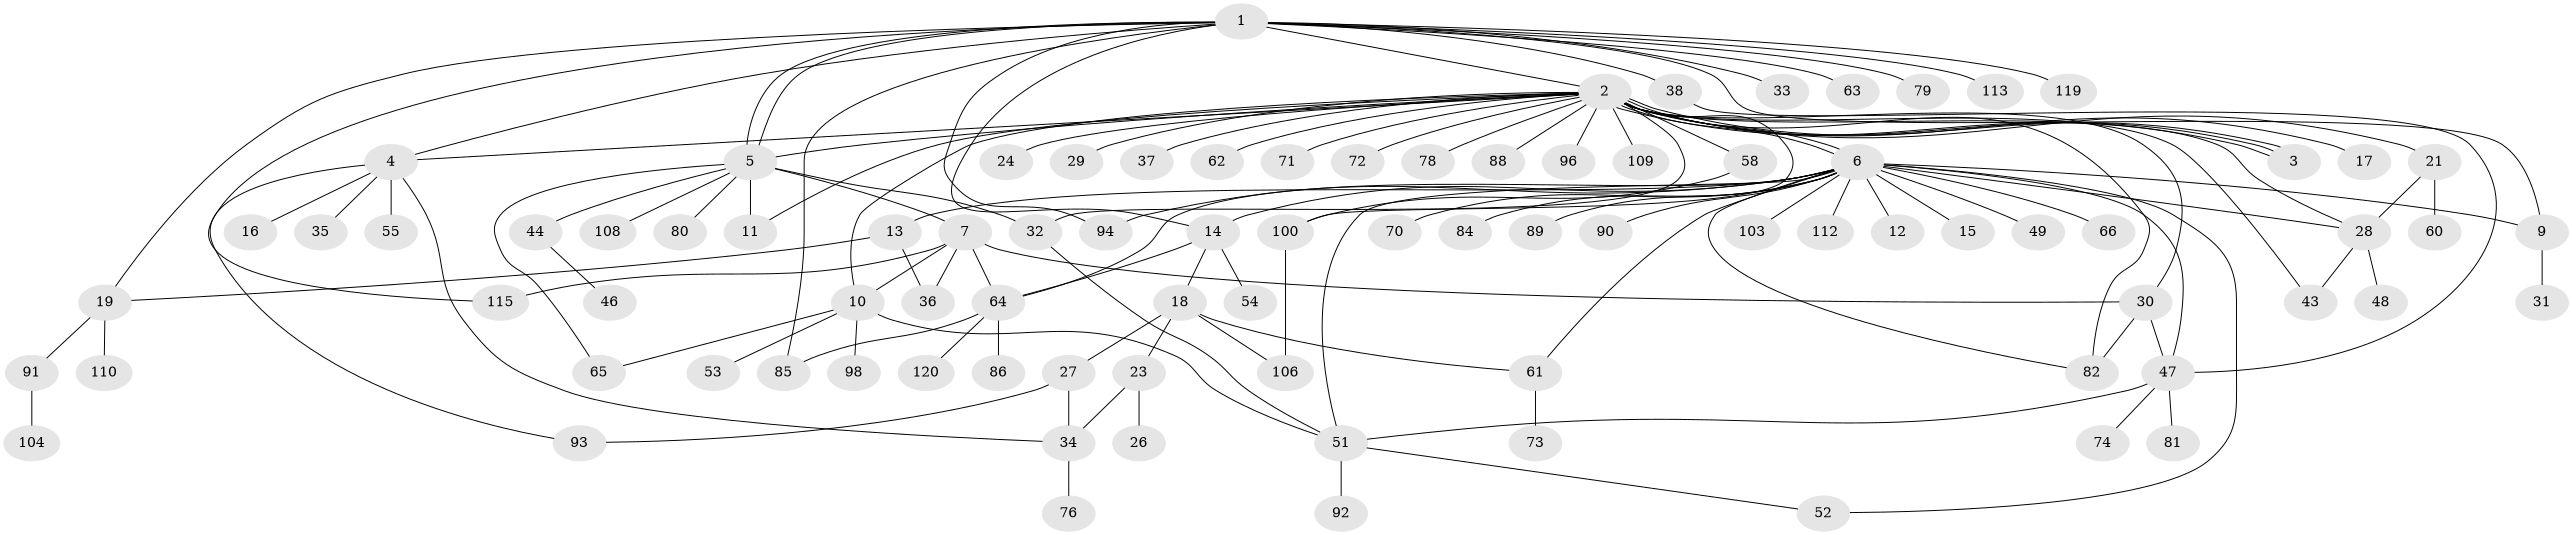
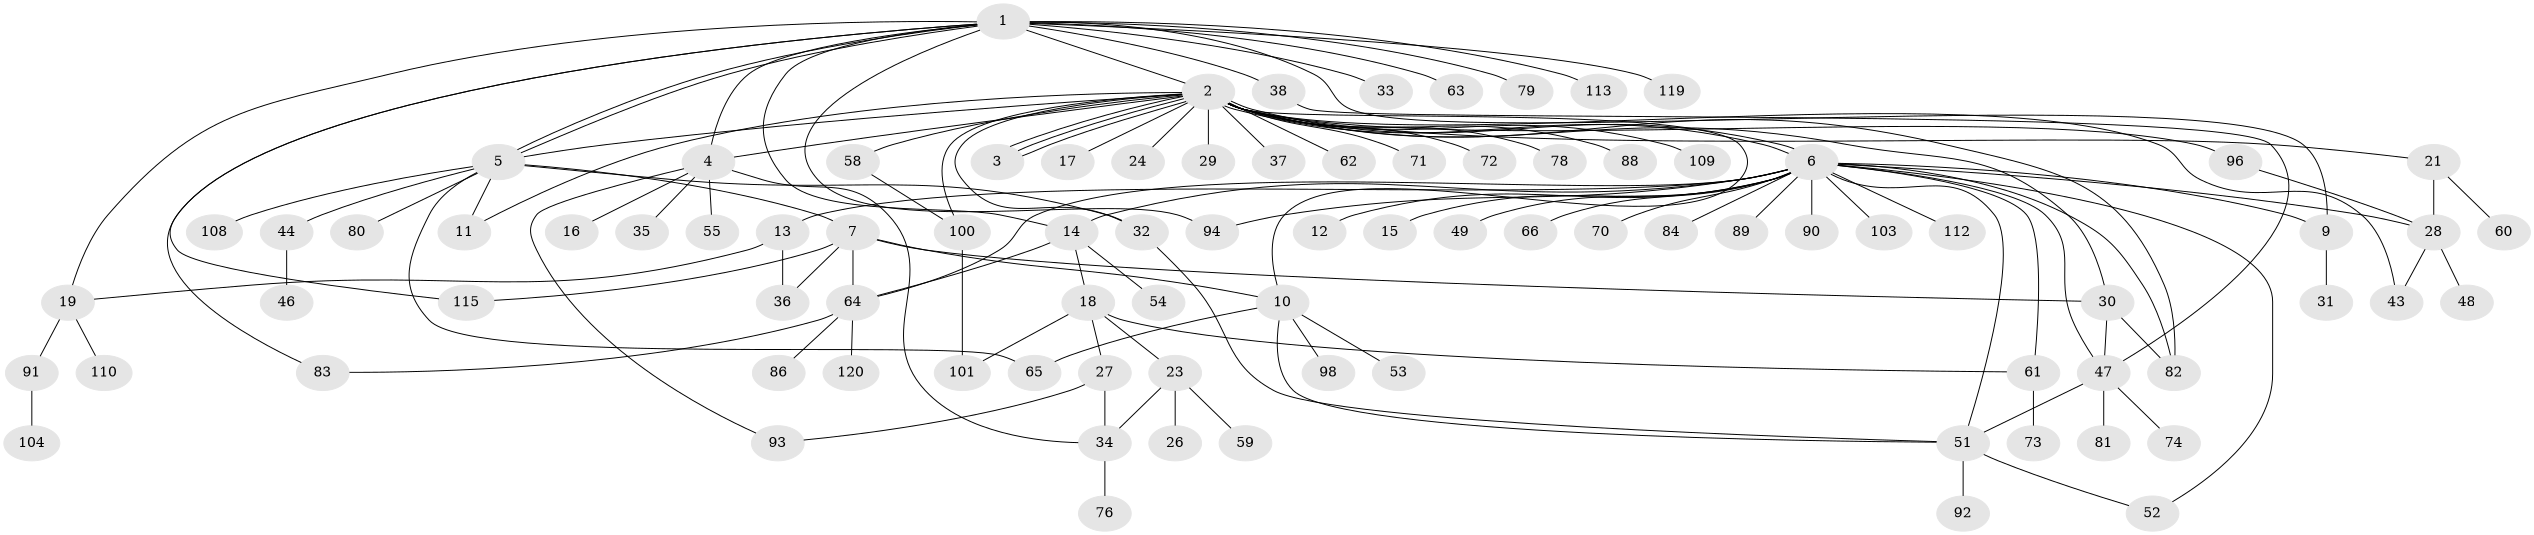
edge "2" -- "28": now "96" -- "28"
node "85": label "85" -> "83"
node "106": label "106" -> "101"
node "59": added
